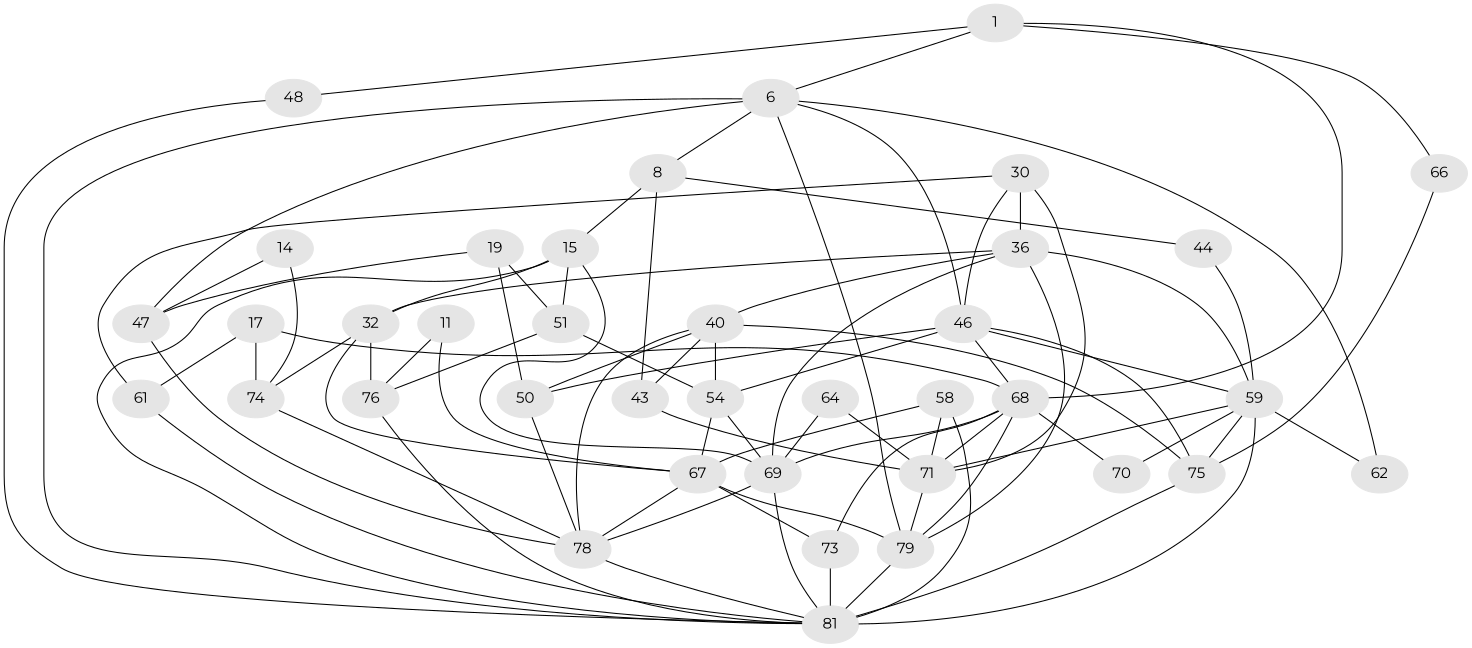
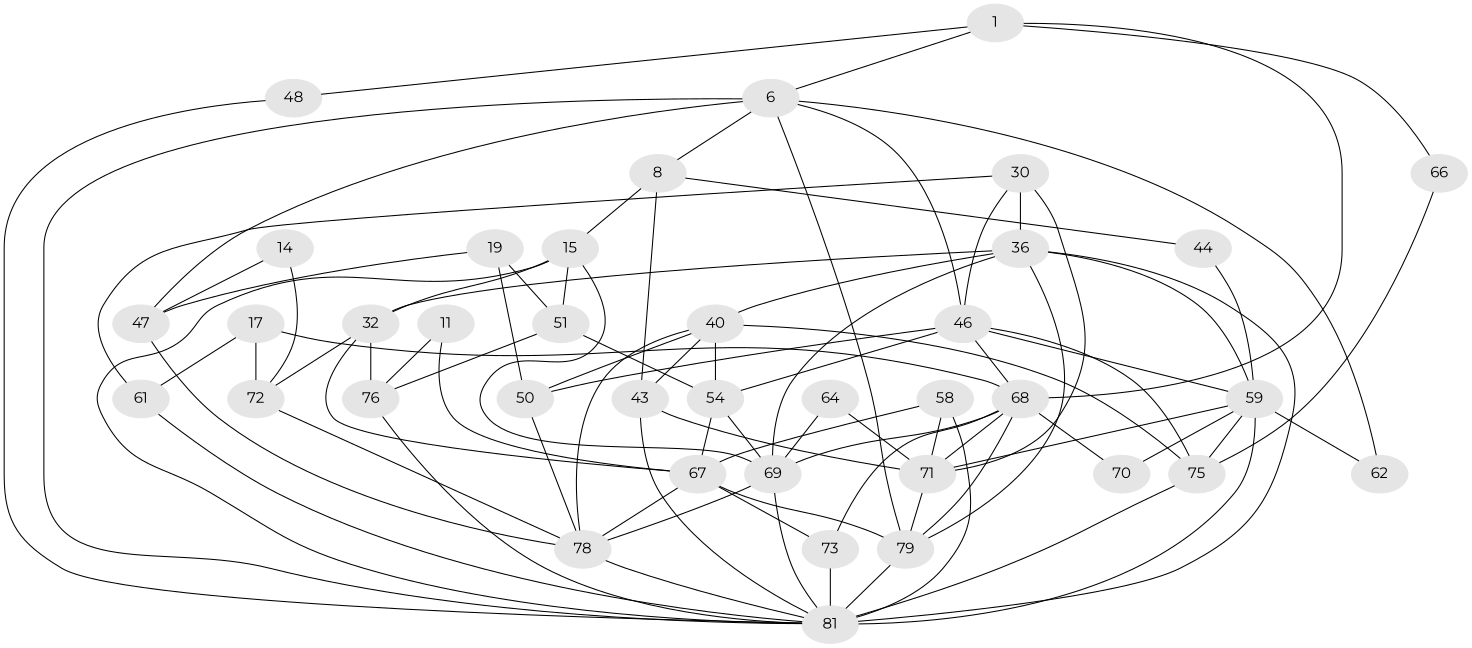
node "74": label "74" -> "72"
edge "36" -- "81": added
edge "43" -- "81": added
